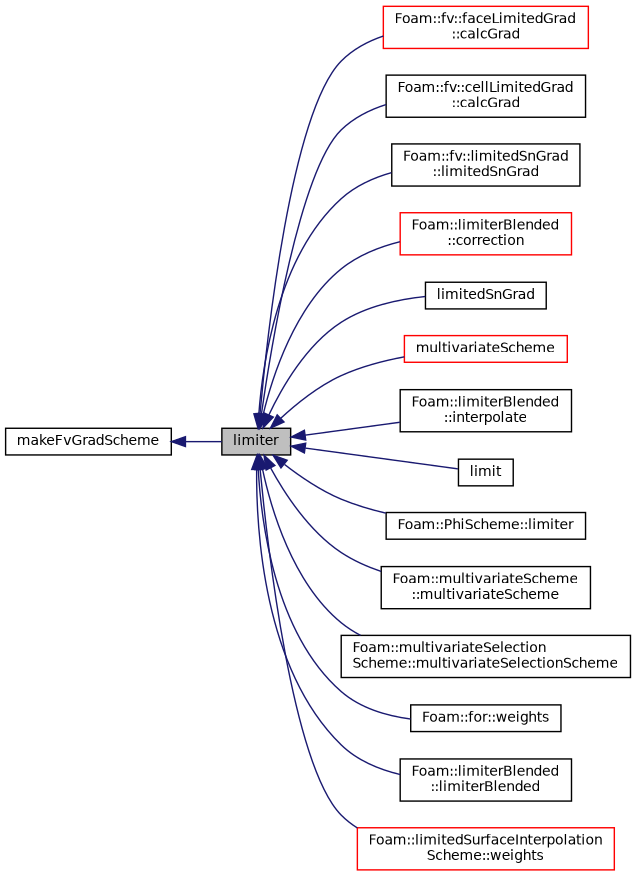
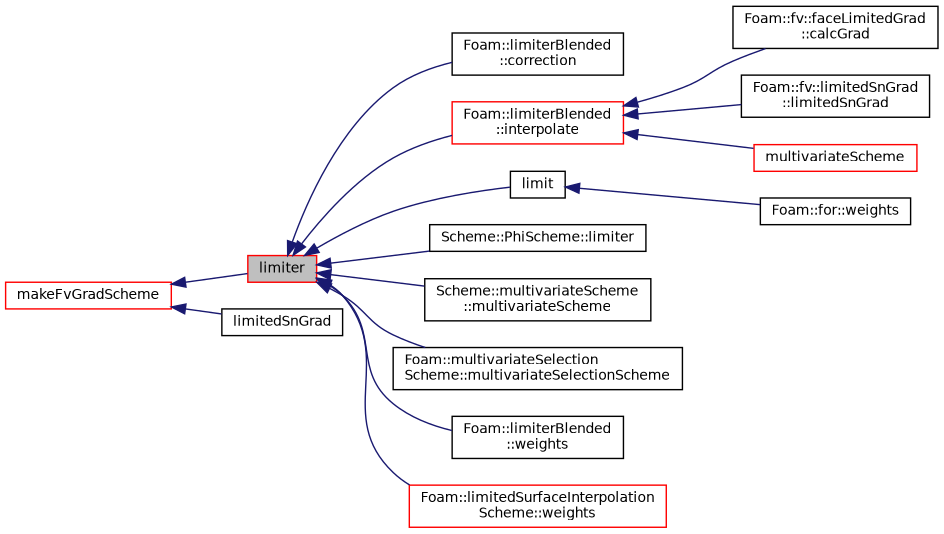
node "Foam::fv::faceLimitedGrad ::calcGrad": color red -> black
node "Foam::fv::cellLimitedGrad ::calcGrad": removed
edge "Foam::fv::faceLimitedGrad ::calcGrad" -> "limiter": now "Foam::fv::faceLimitedGrad ::calcGrad" -> "Foam::limiterBlended ::interpolate"
node "Foam::limiterBlended ::correction": color red -> black
edge "Foam::fv::limitedSnGrad ::limitedSnGrad" -> "limiter": now "Foam::fv::limitedSnGrad ::limitedSnGrad" -> "Foam::limiterBlended ::interpolate"
edge "limitedSnGrad" -> "limiter": now "limitedSnGrad" -> "makeFvGradScheme"
edge "multivariateScheme" -> "limiter": now "multivariateScheme" -> "Foam::limiterBlended ::interpolate"
node "Foam::limiterBlended ::interpolate": color black -> red
node "makeFvGradScheme": color black -> red
node "limiter": color black -> red
node "Foam::PhiScheme::limiter": label "Foam::PhiScheme::limiter" -> "Scheme::PhiScheme::limiter"
node "Foam::multivariateScheme ::multivariateScheme": label "Foam::multivariateScheme ::multivariateScheme" -> "Scheme::multivariateScheme ::multivariateScheme"
edge "Foam::for::weights" -> "limiter": now "Foam::for::weights" -> "limit"
node "Foam::limiterBlended ::limiterBlended": label "Foam::limiterBlended ::limiterBlended" -> "Foam::limiterBlended ::weights"
